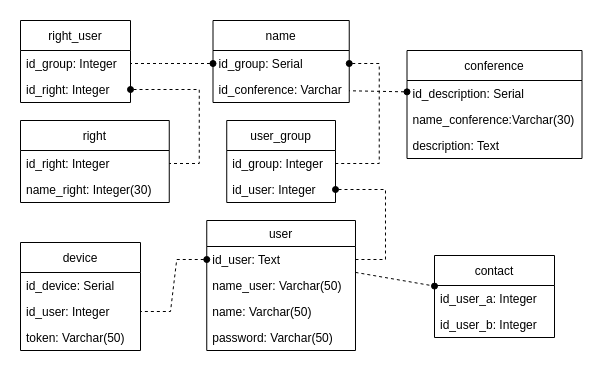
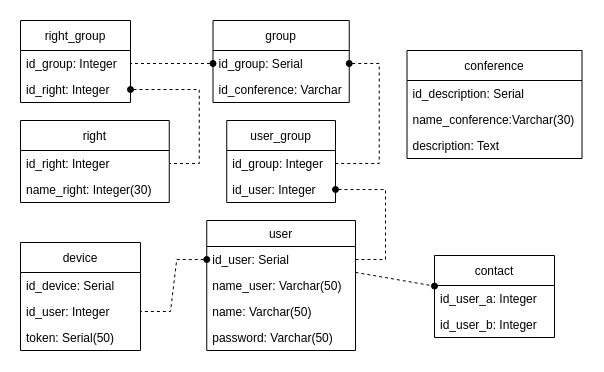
node "right_user": label "right_user" -> "right_group"
node "name": label "name" -> "group"
edge "id_conference: Varchar" -> "id_description: Serial": removed
node "id_user: Text": label "id_user: Text" -> "id_user: Serial"
node "token: Varchar(50)": label "token: Varchar(50)" -> "token: Serial(50)"
